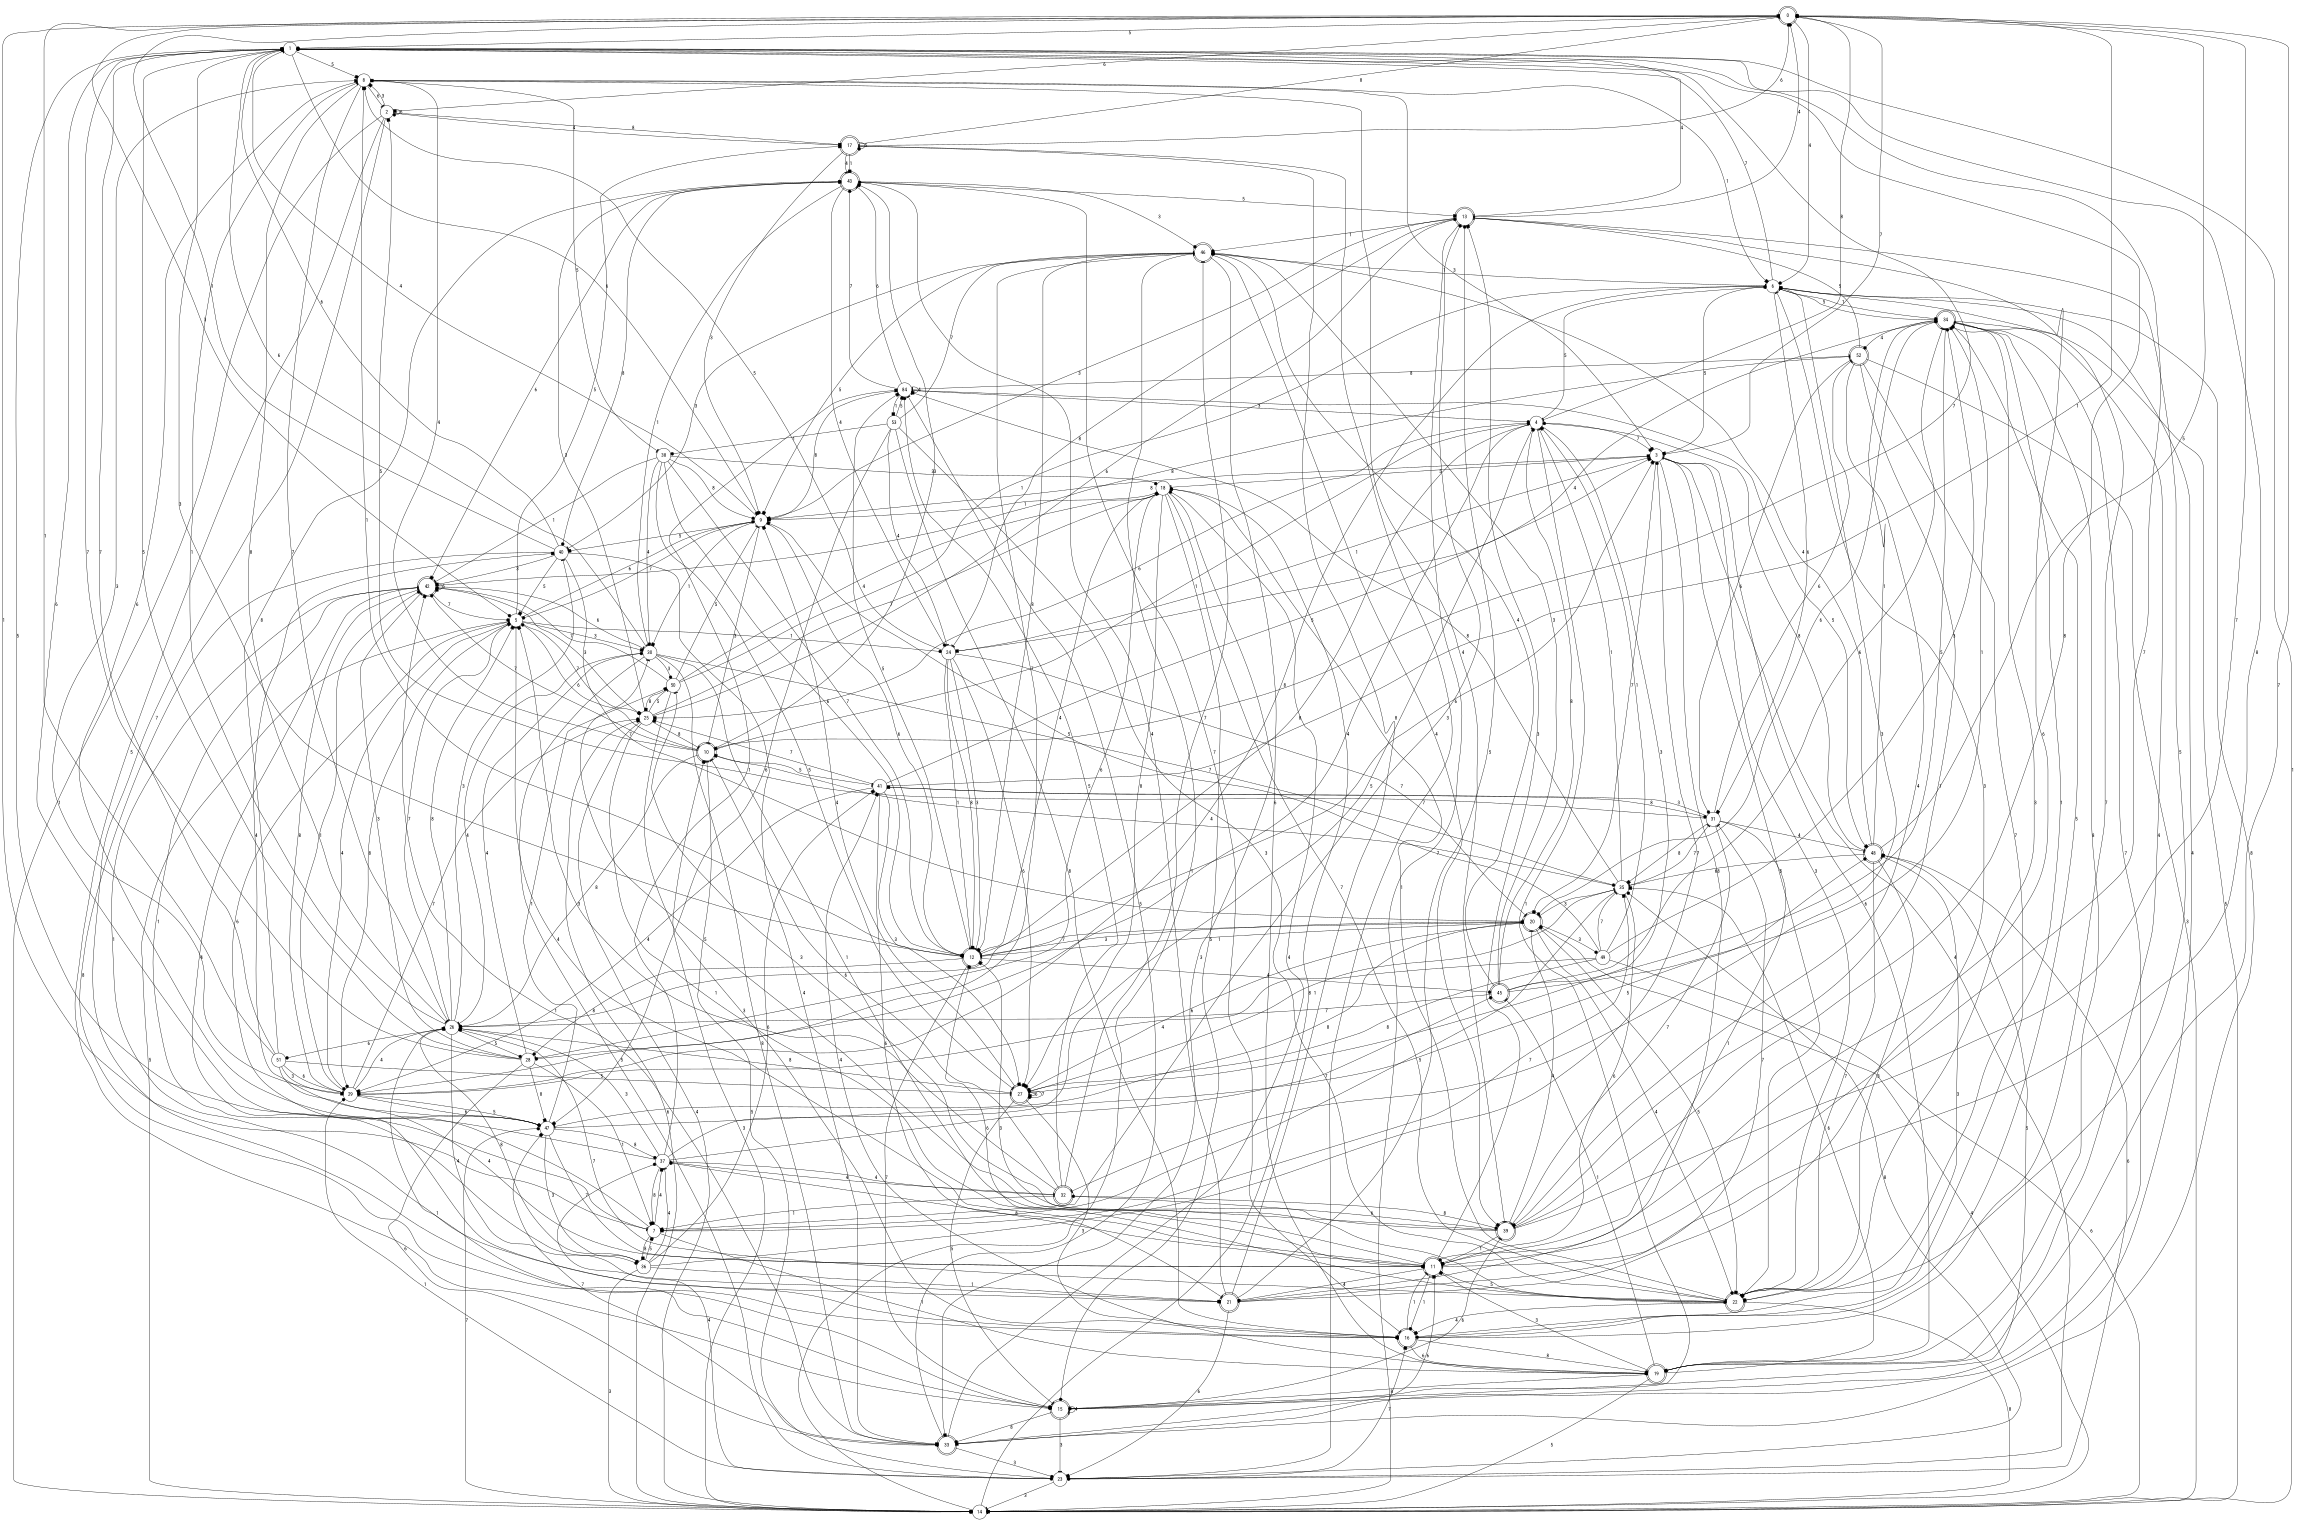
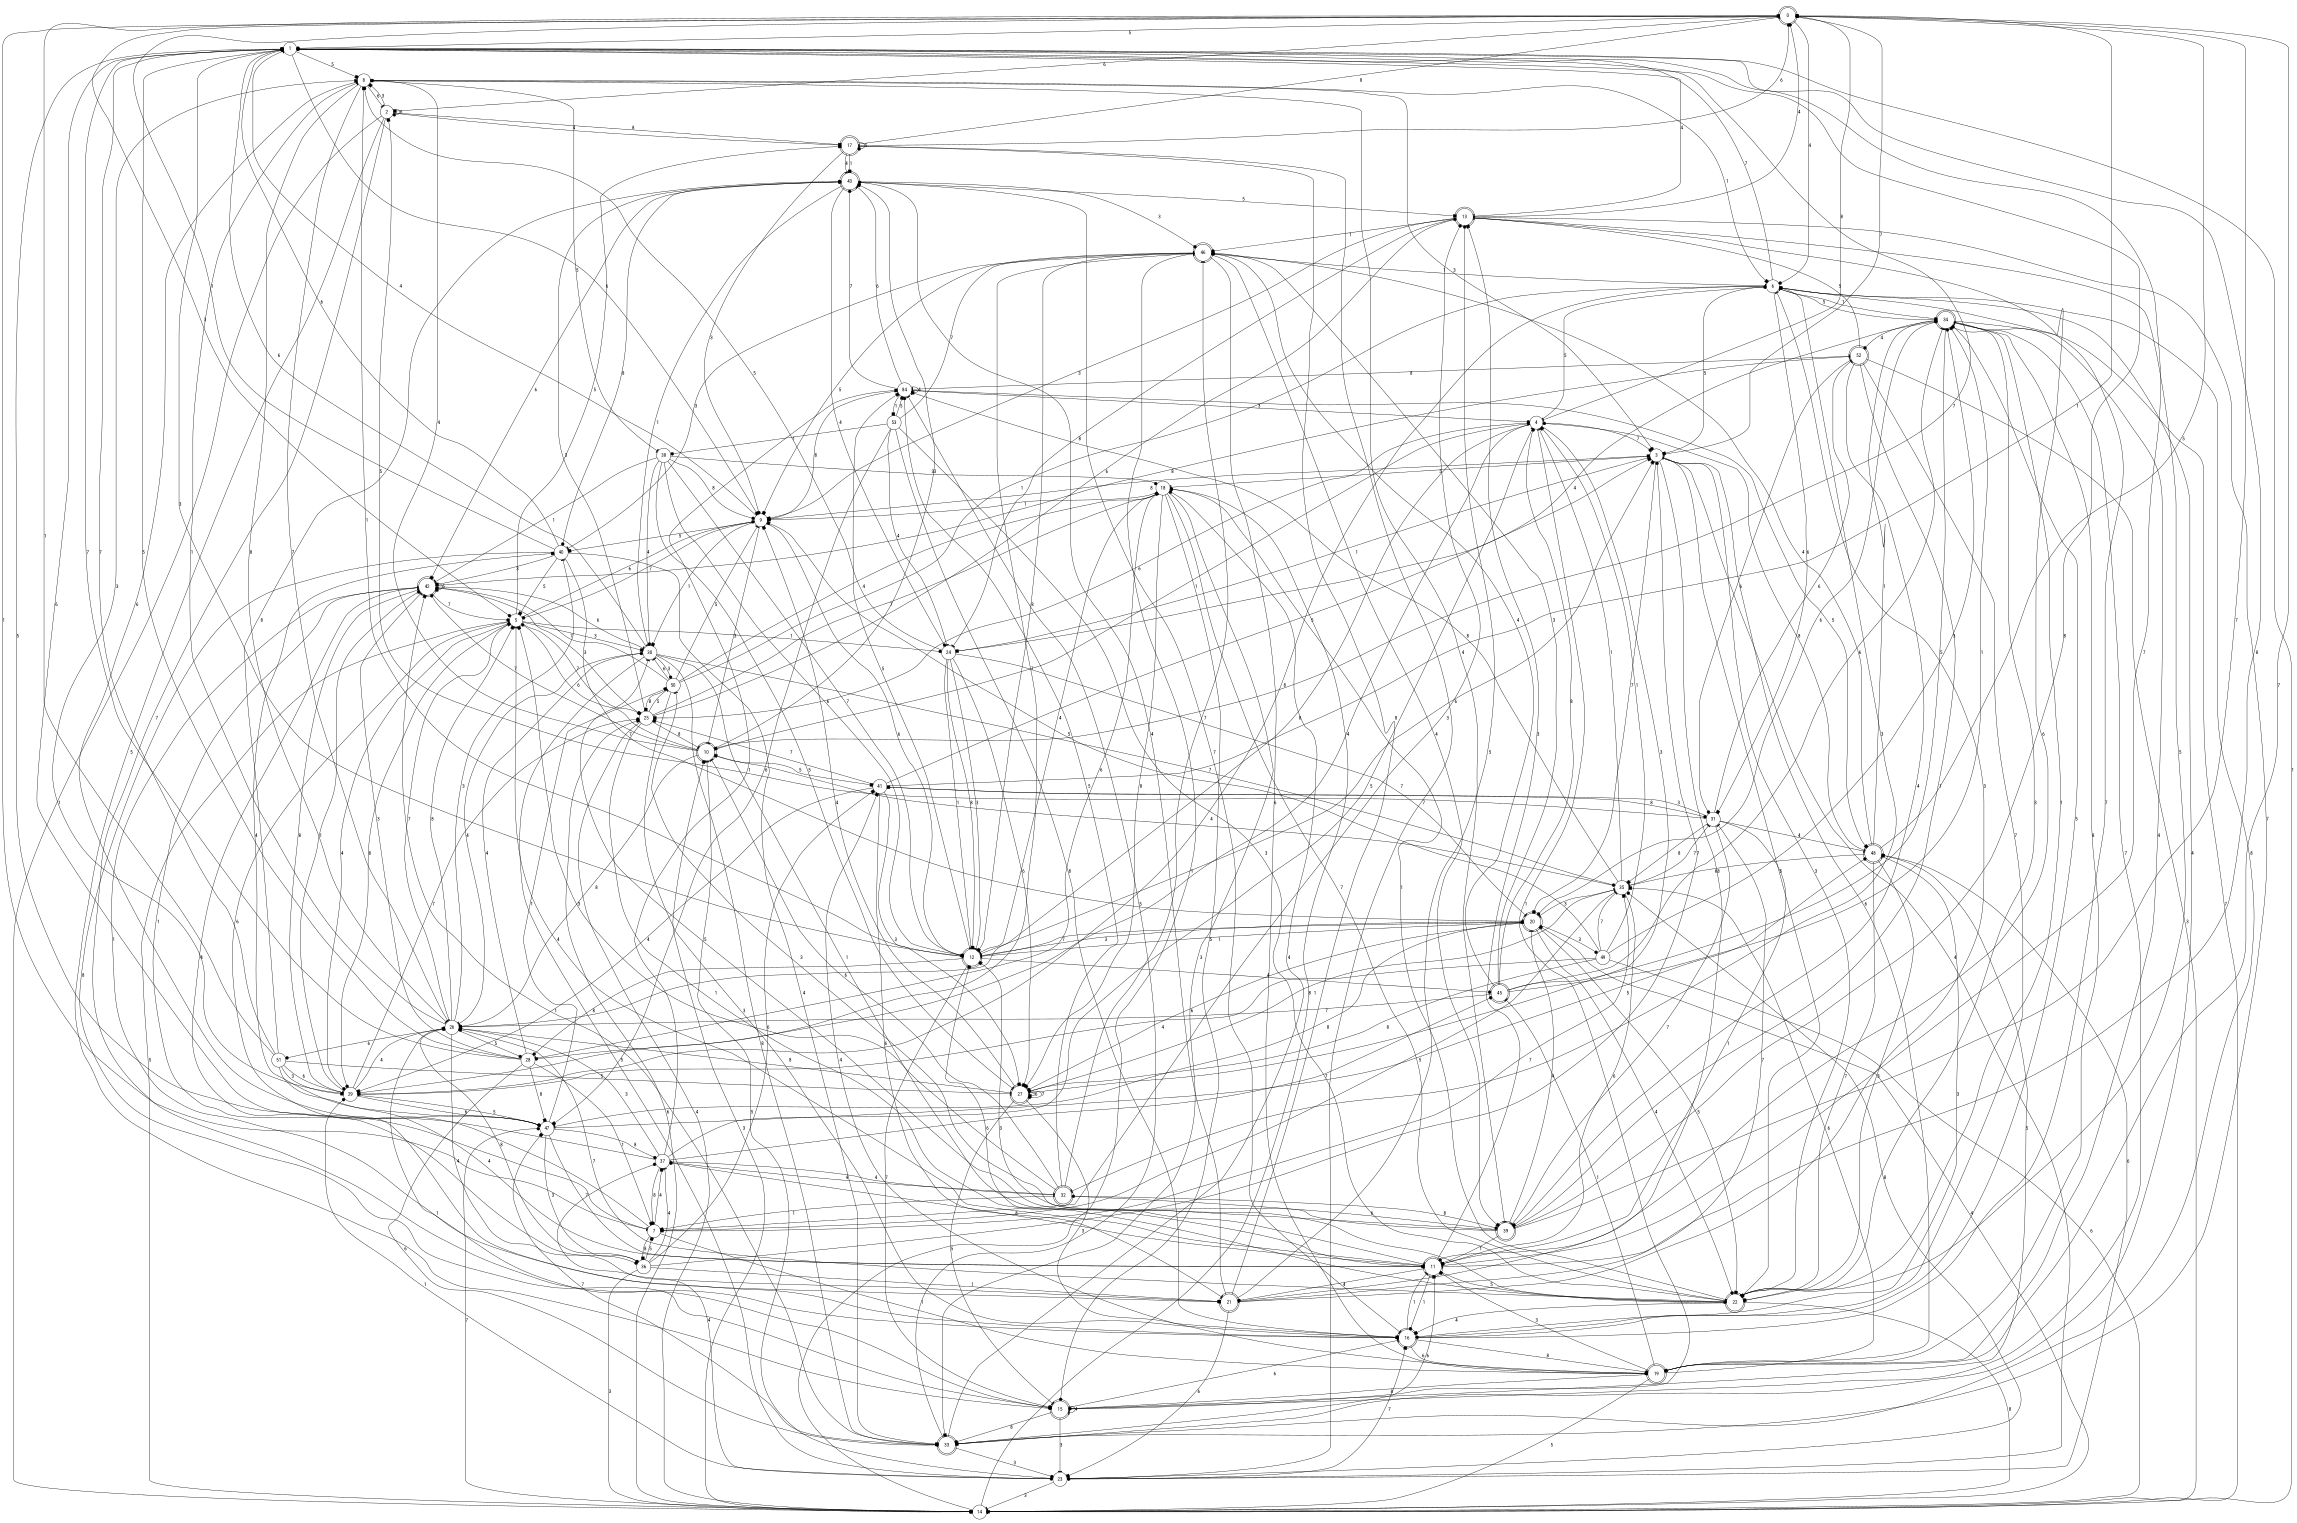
edge "50" -> "30": added, label "6"
edge "10" -> "41": arrowhead tee -> box
edge "34" -> "14": label "5" -> "7"
edge "13" -> "14": now "13" -> "33"
edge "15" -> "39": now "15" -> "16"
